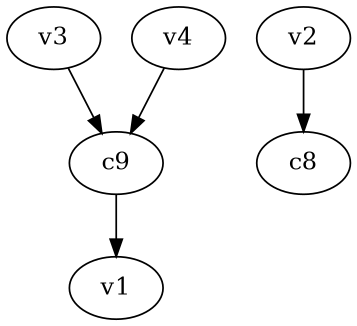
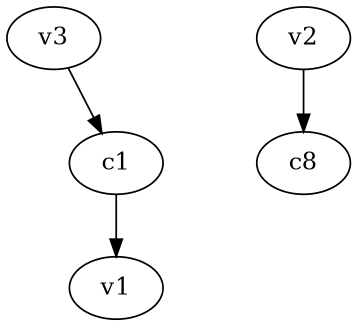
node "v4": removed
node "c9": label "c9" -> "c1"
